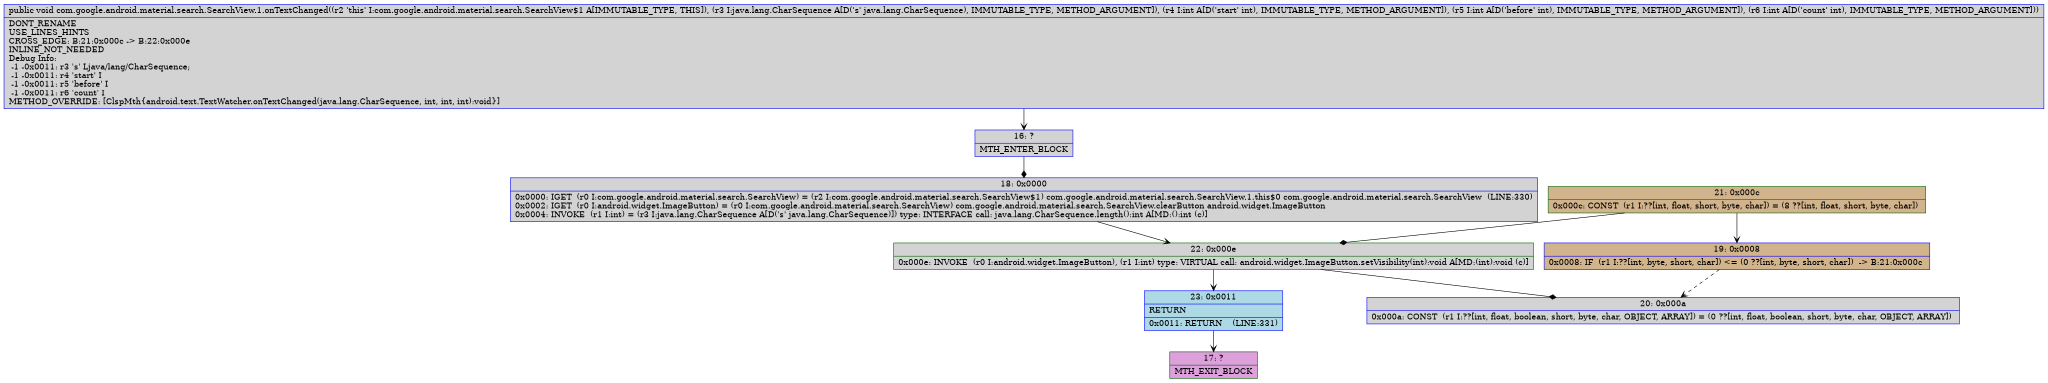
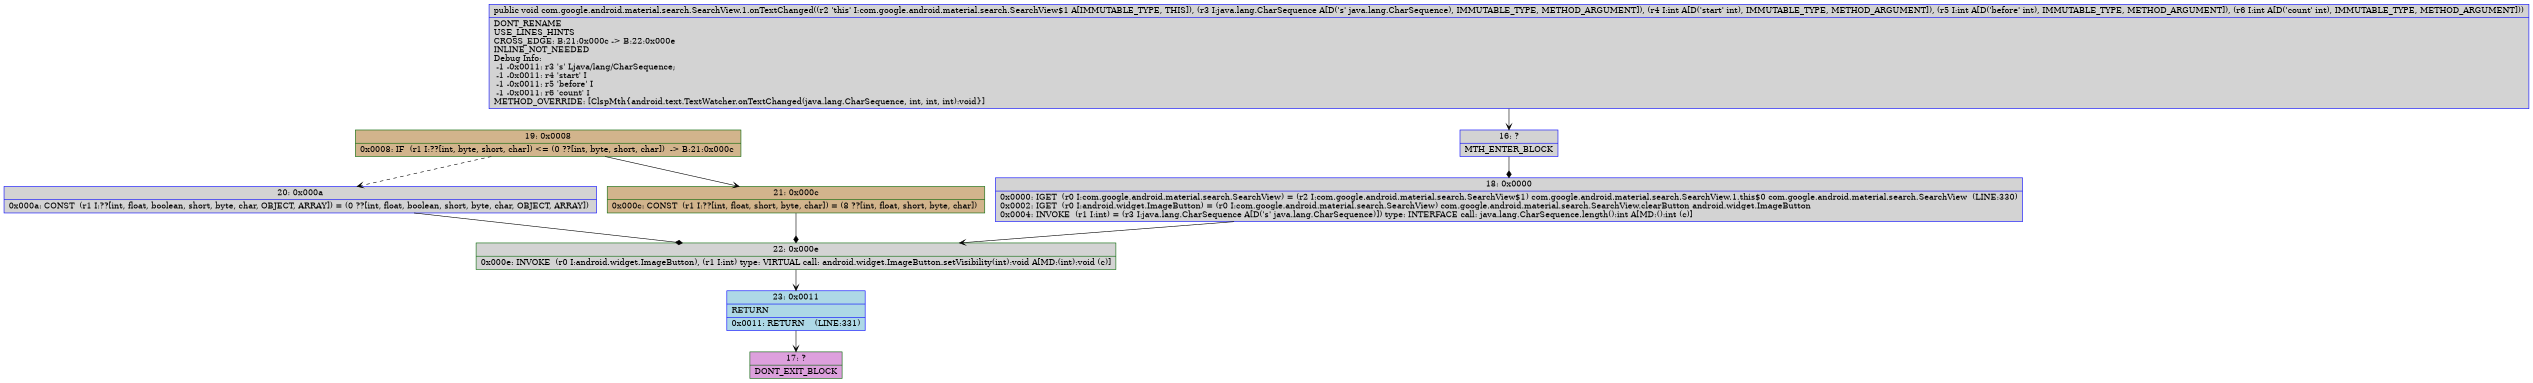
edge "21: 0x000c" -> "19: 0x0008": reversed
node "19: 0x0008": color blue -> darkgreen
edge "22: 0x000e" -> "20: 0x000a": reversed
node "17: ?": text "MTH_EXIT_BLOCK" -> "DONT_EXIT_BLOCK"
